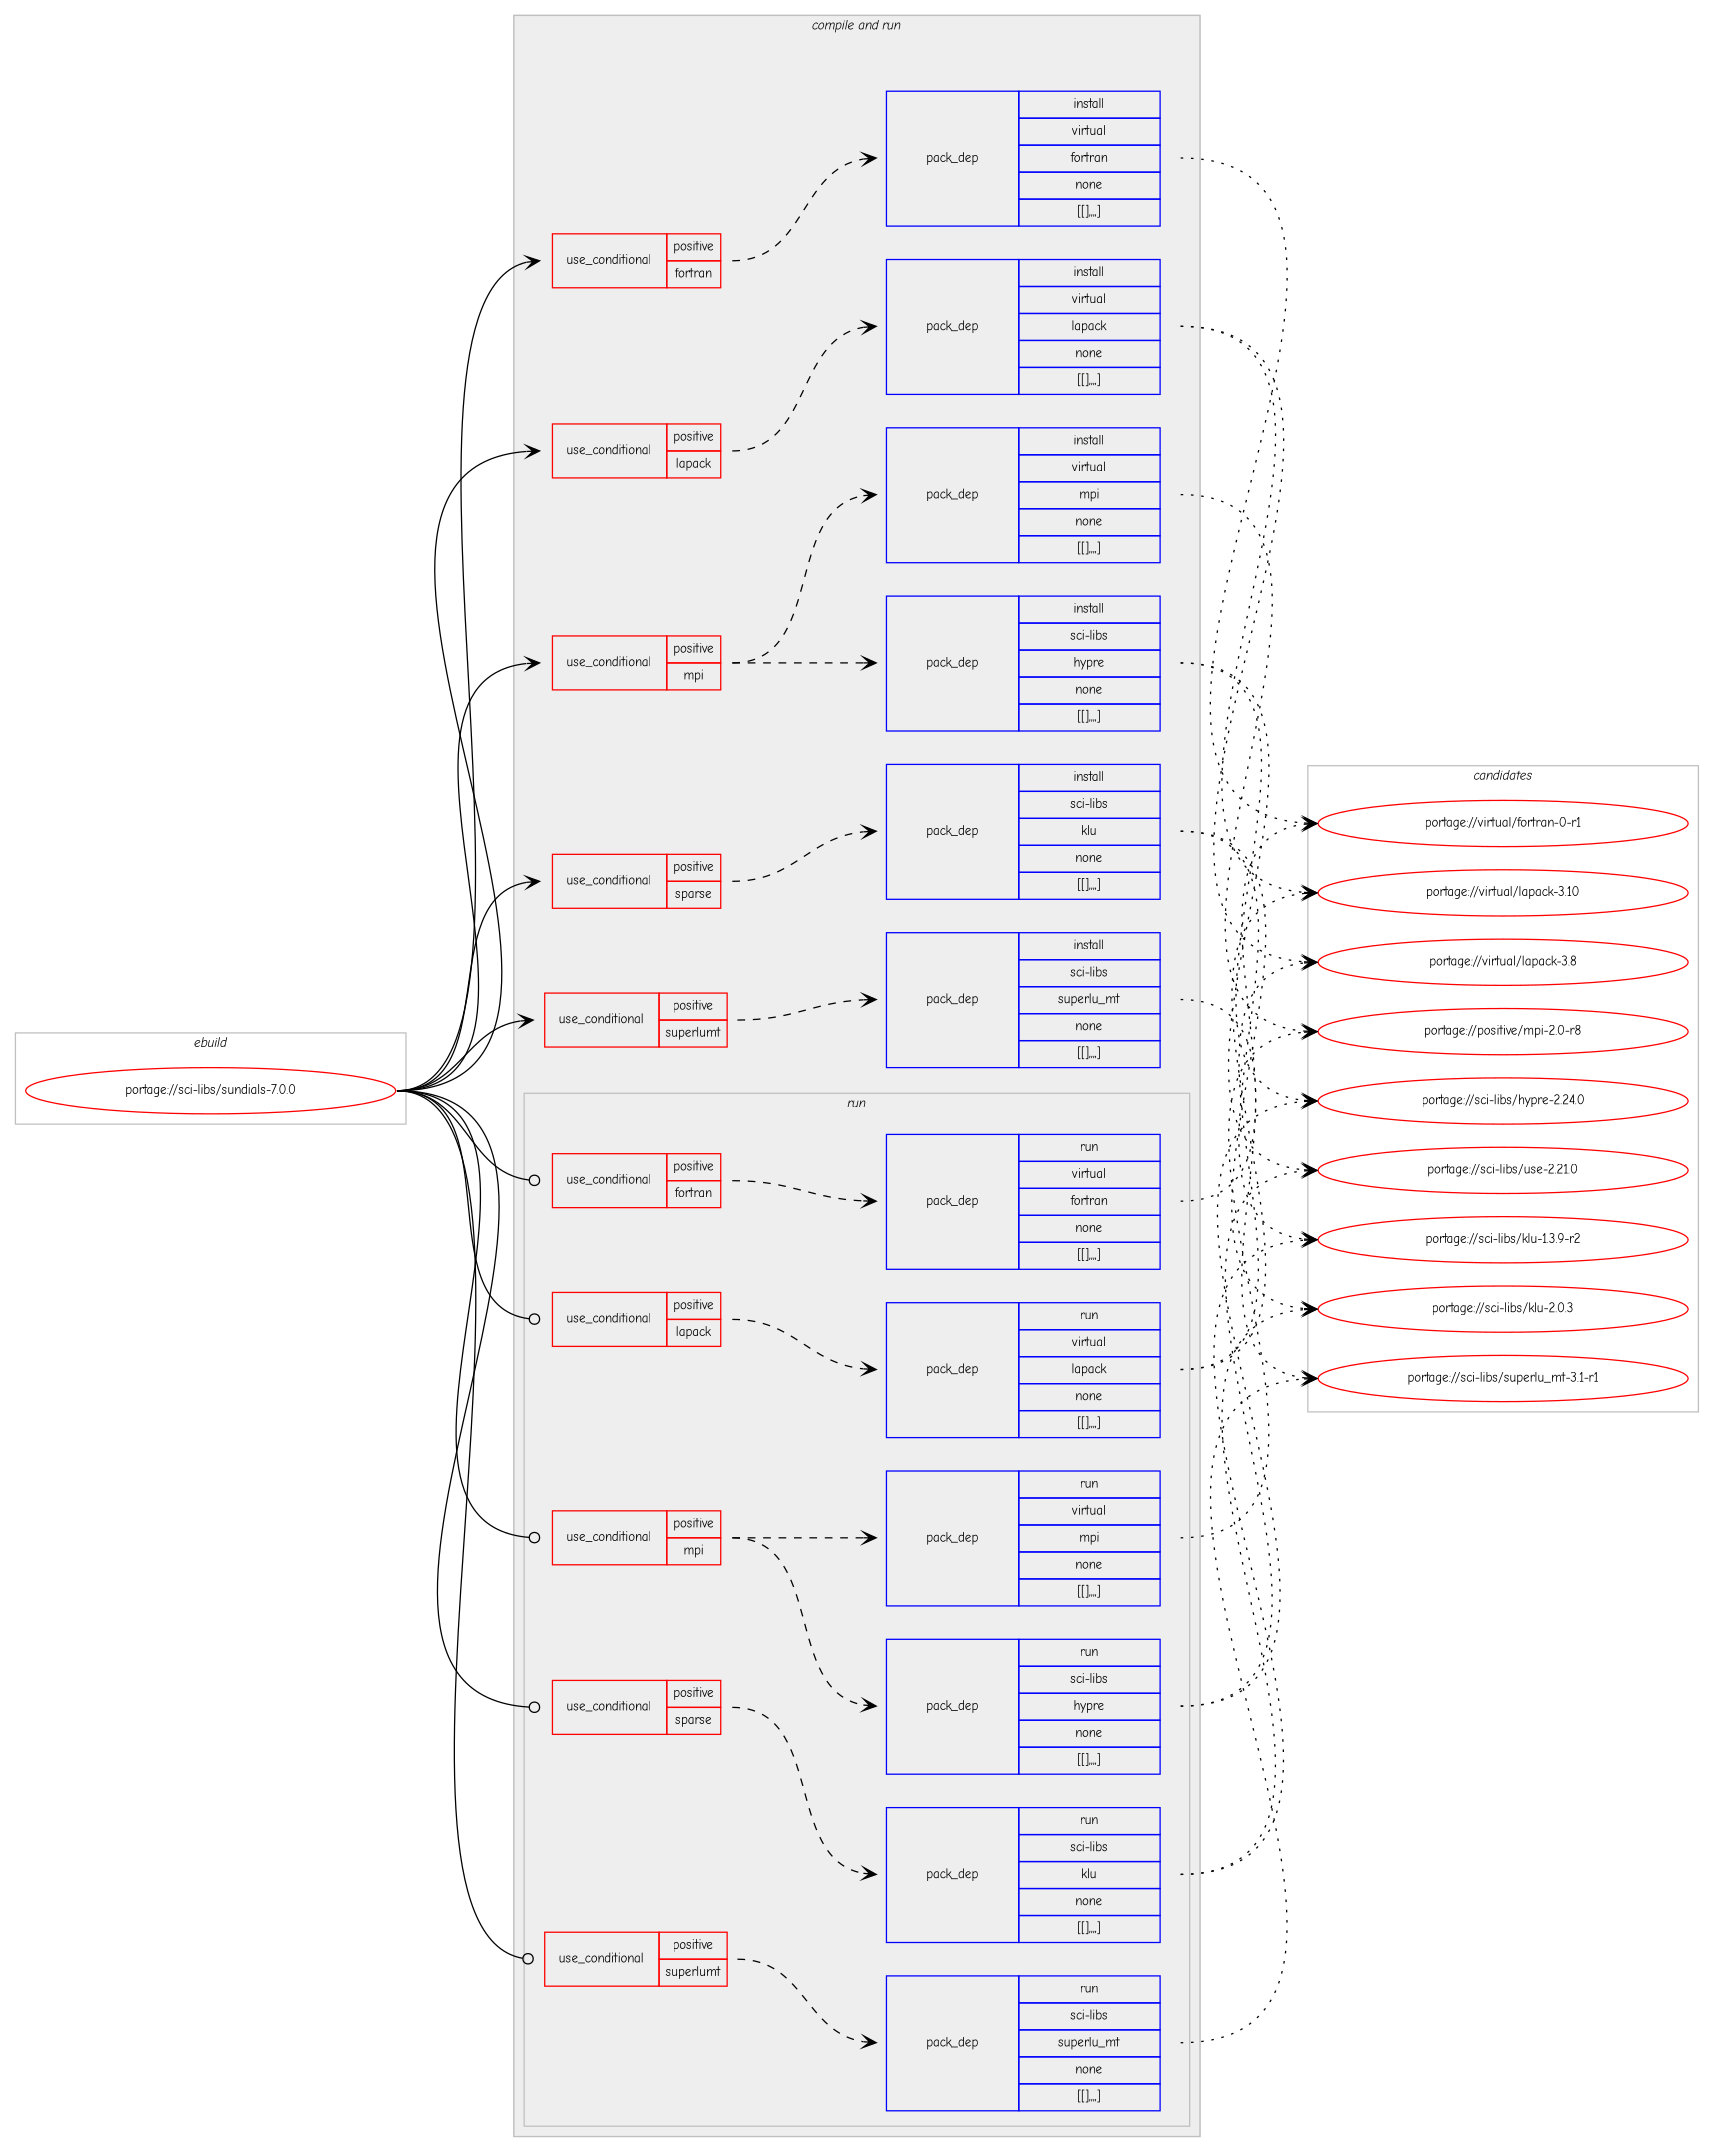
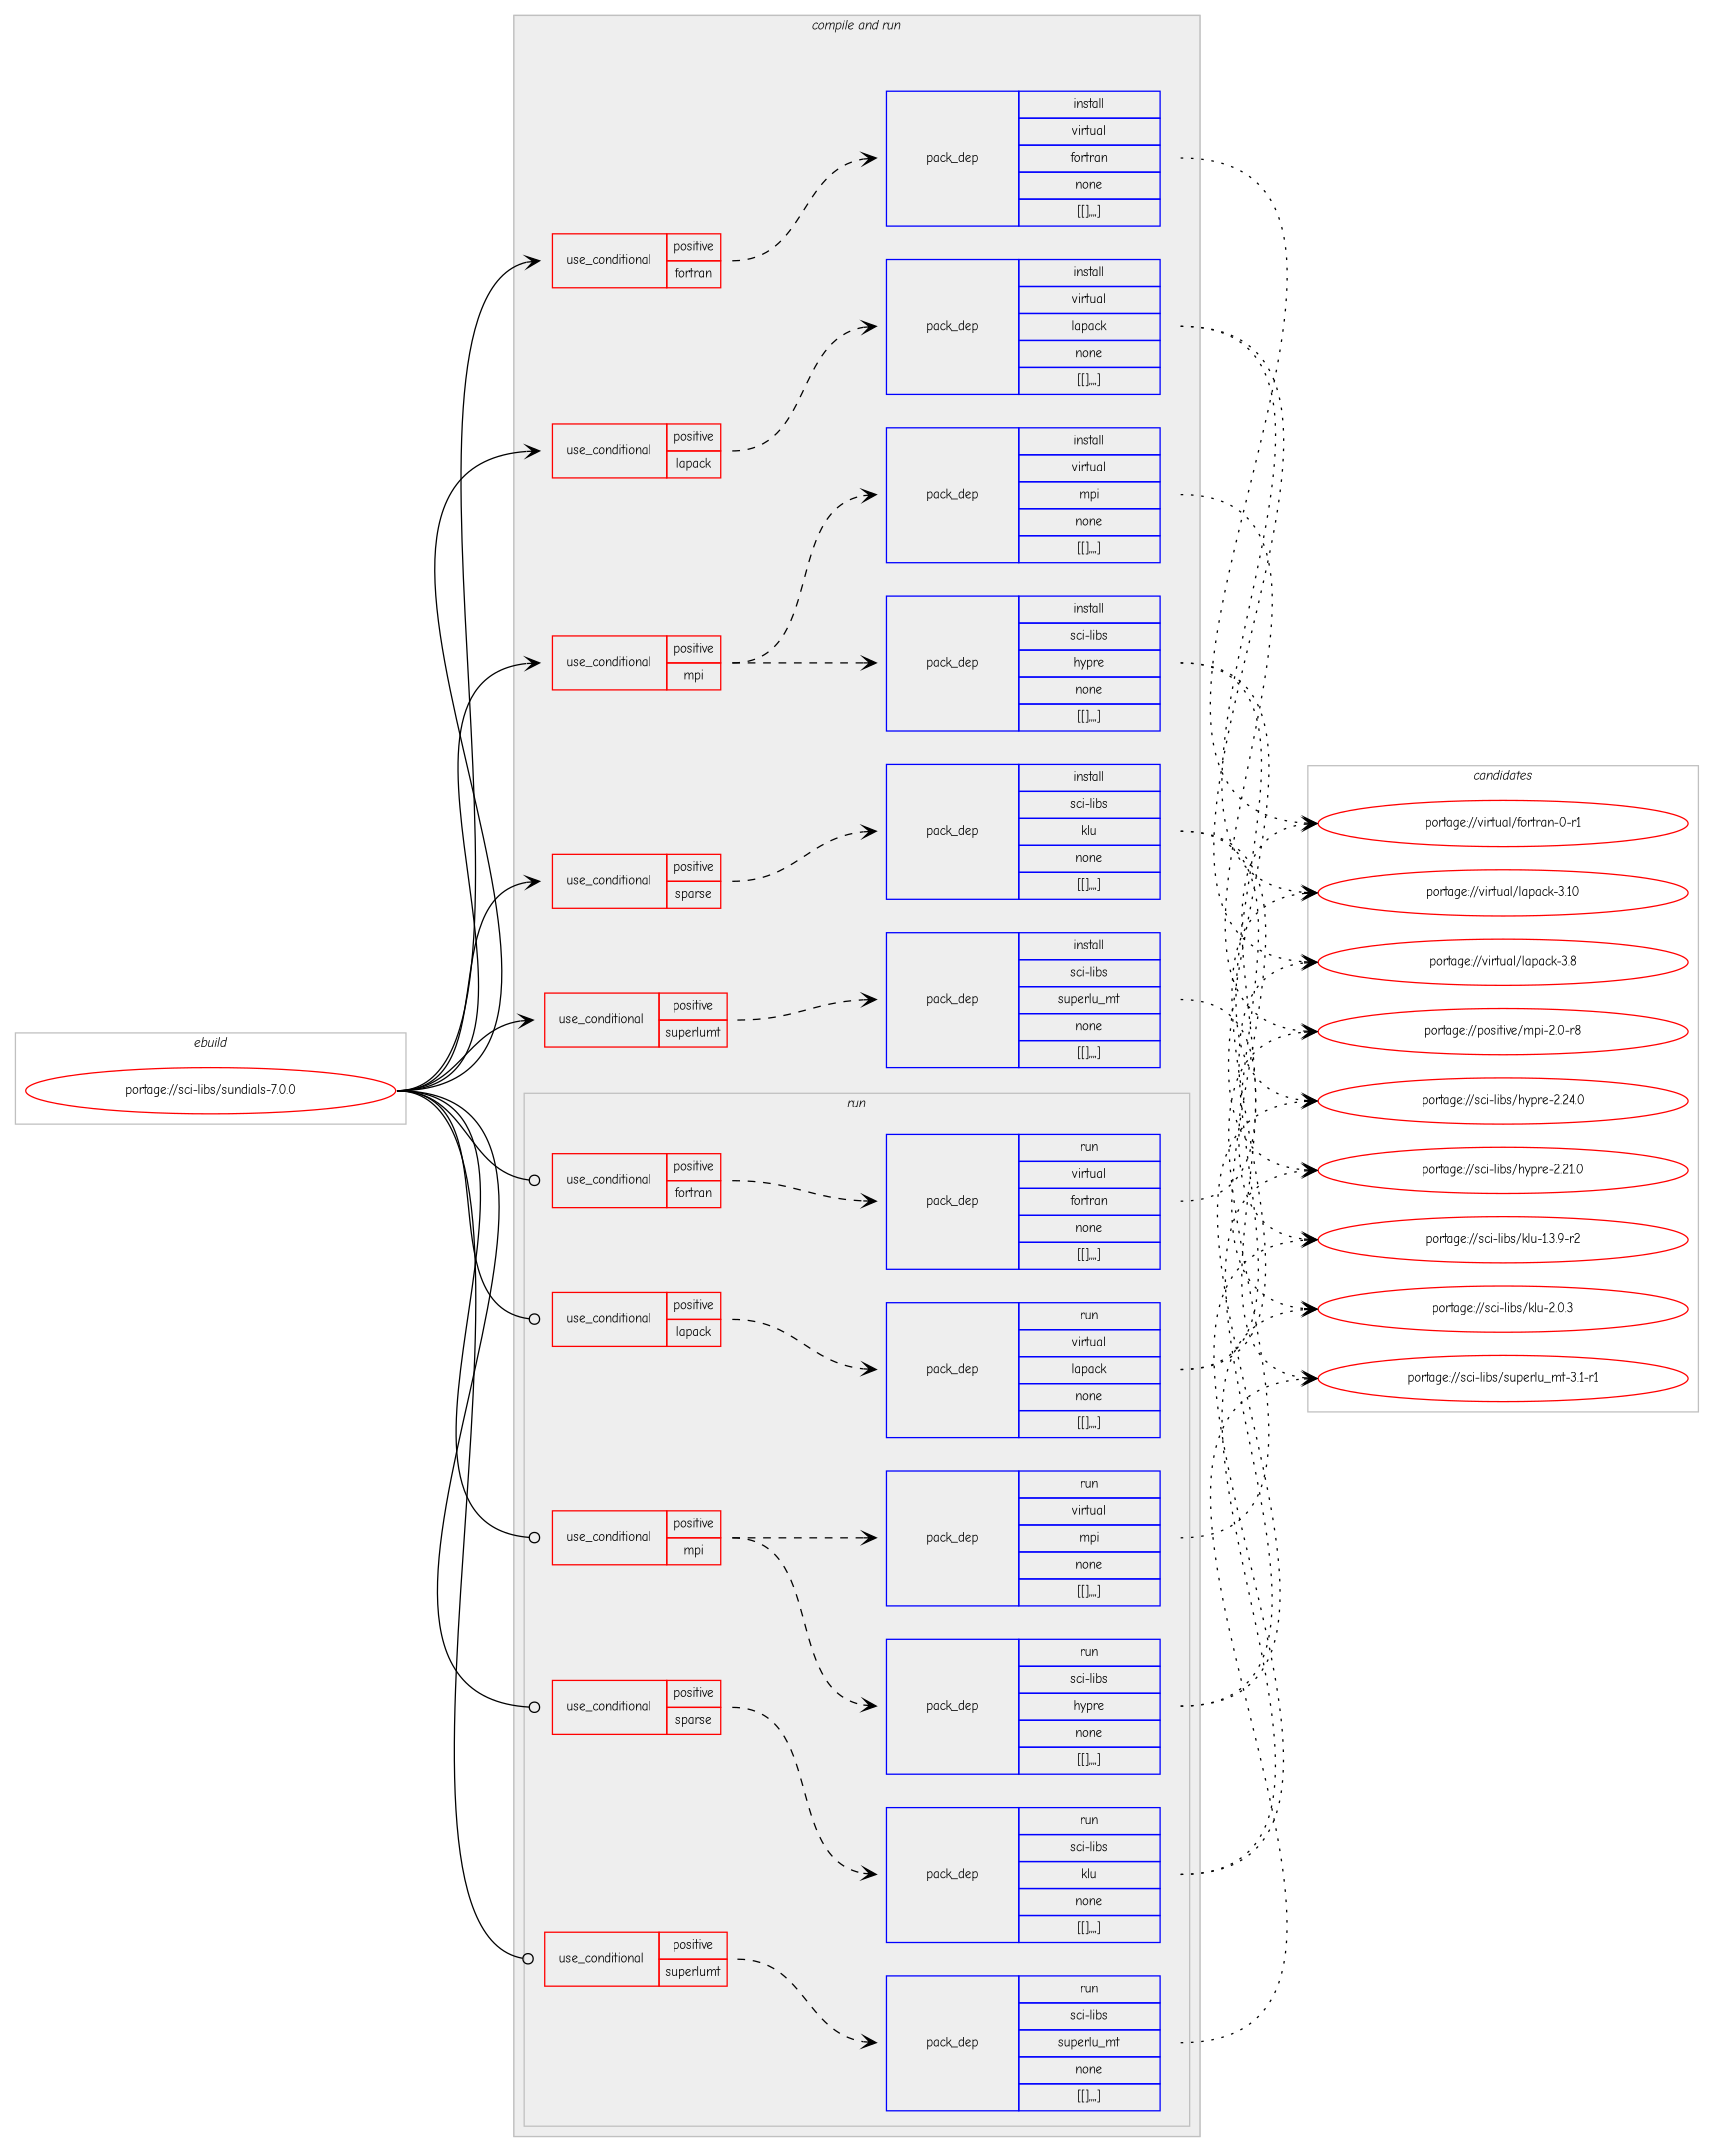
node "portage://sci-libs/use-2.21.0": label "portage://sci-libs/use-2.21.0" -> "portage://sci-libs/hypre-2.21.0"
